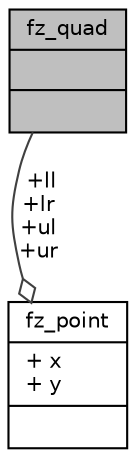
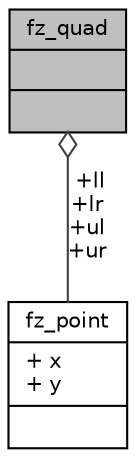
edge "fz_quad" -> "fz_point": reversed
